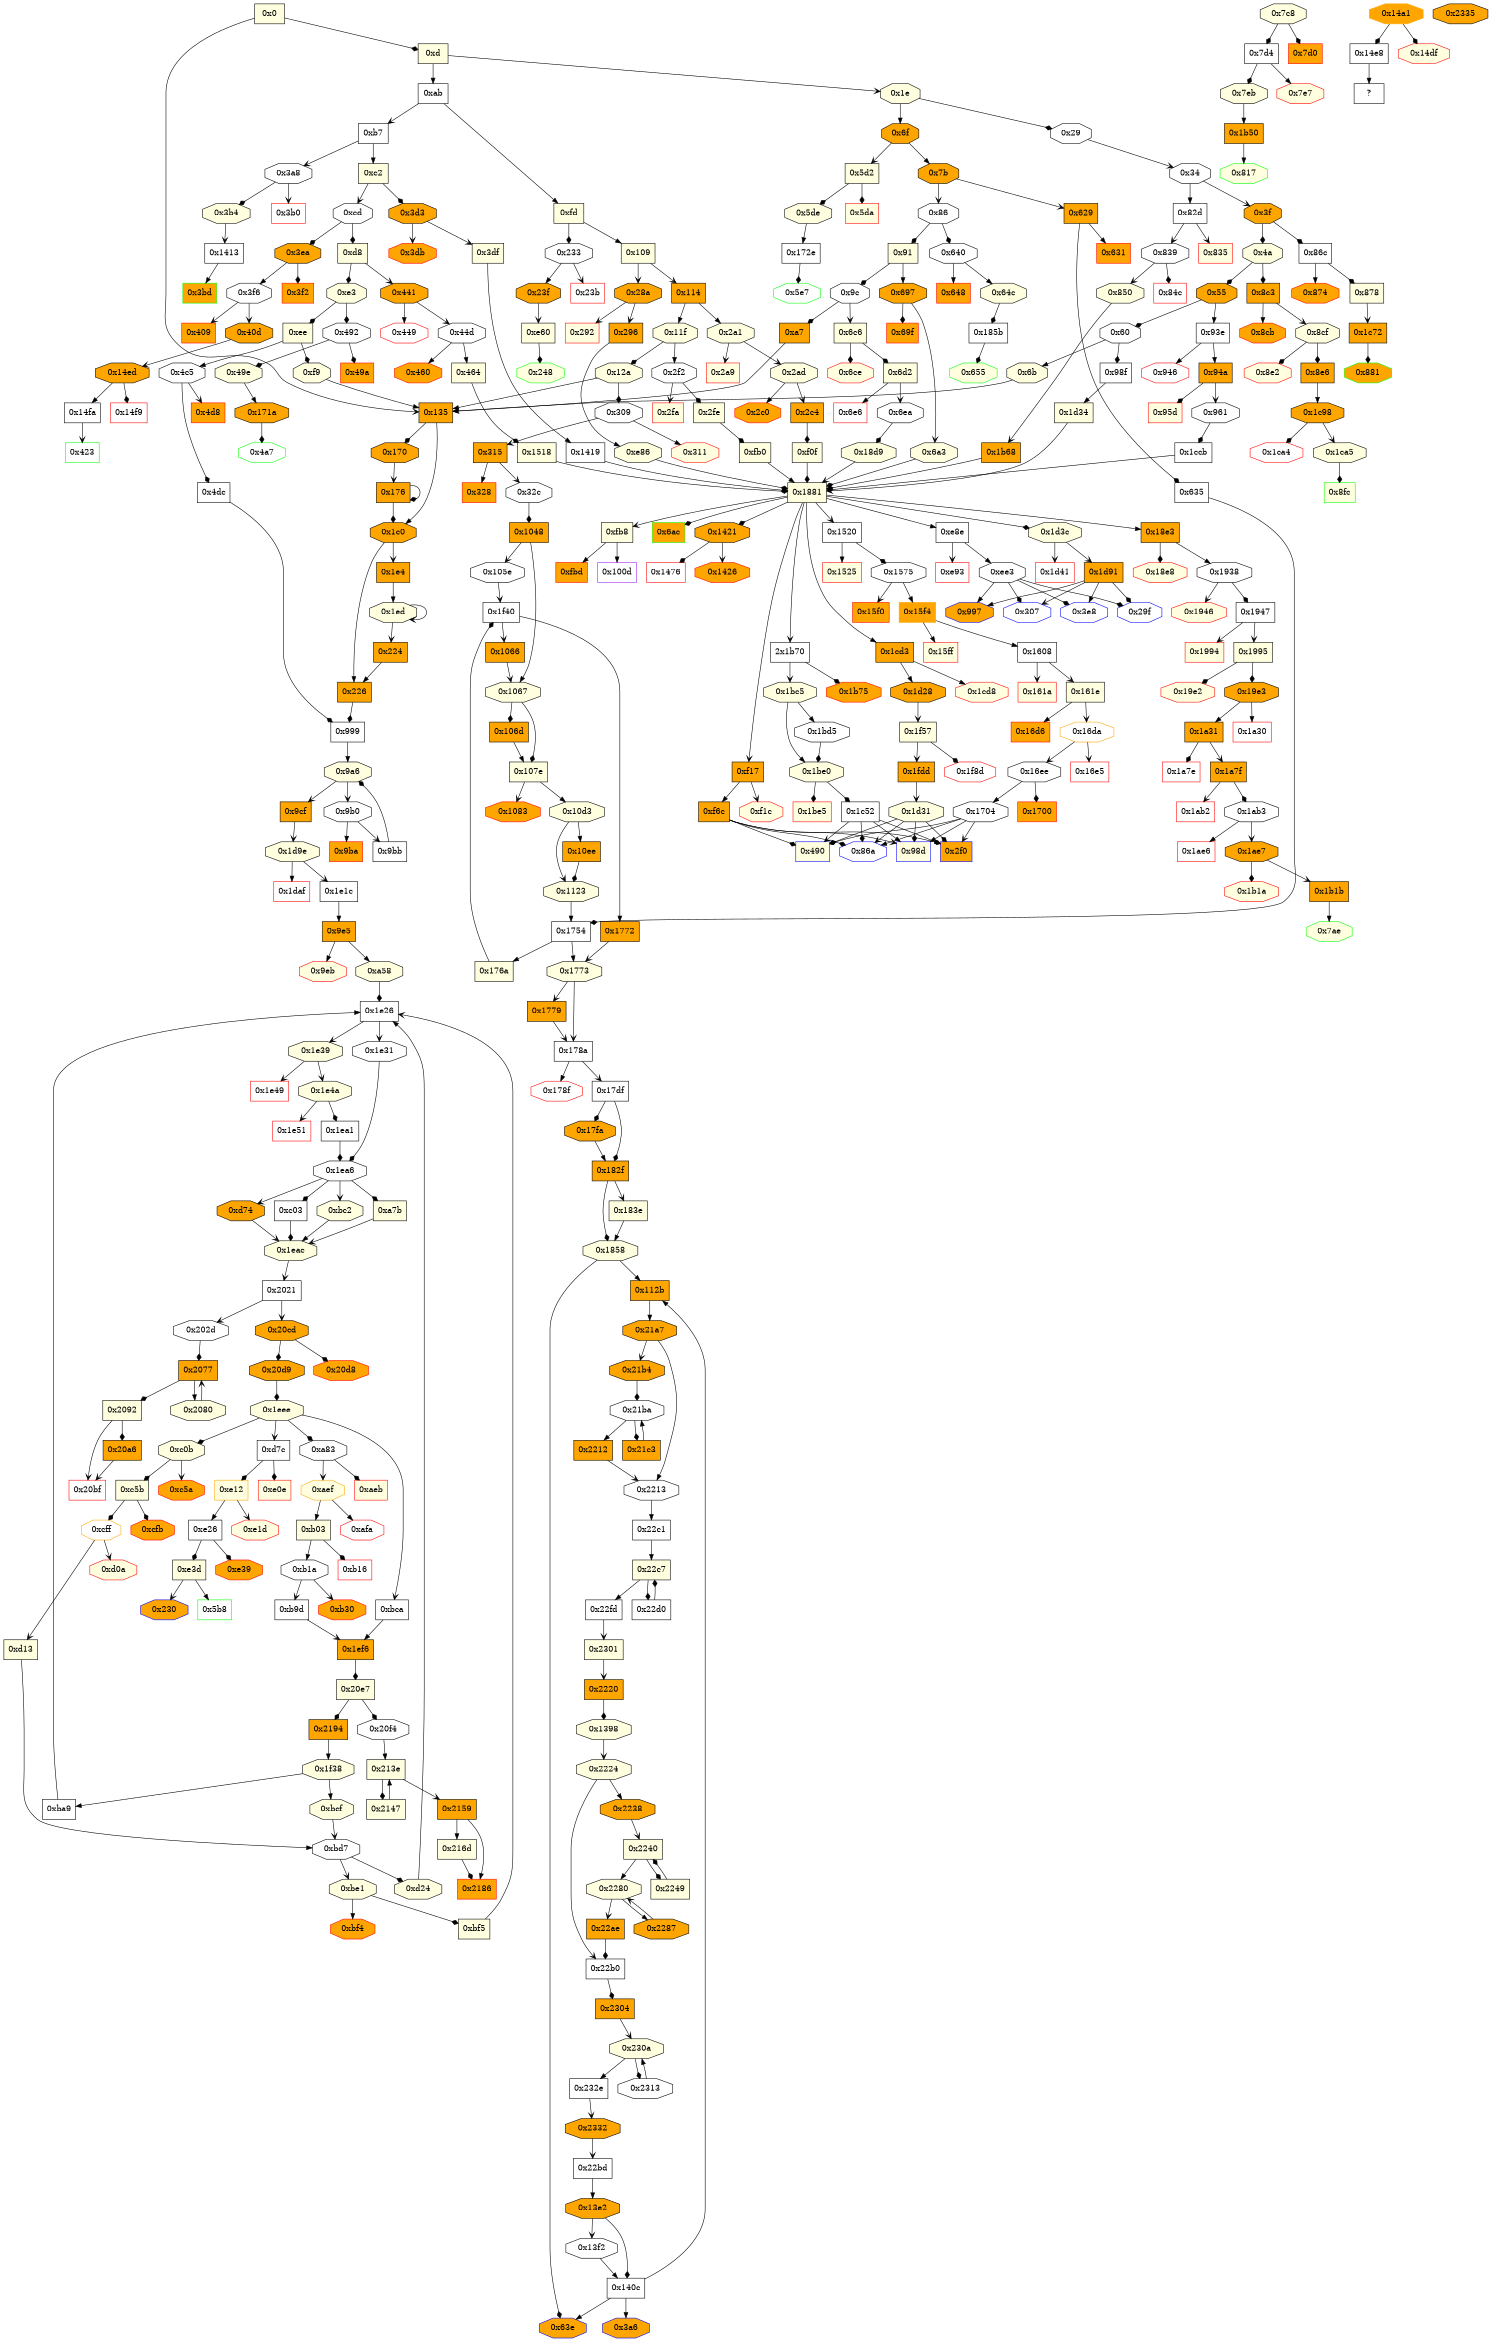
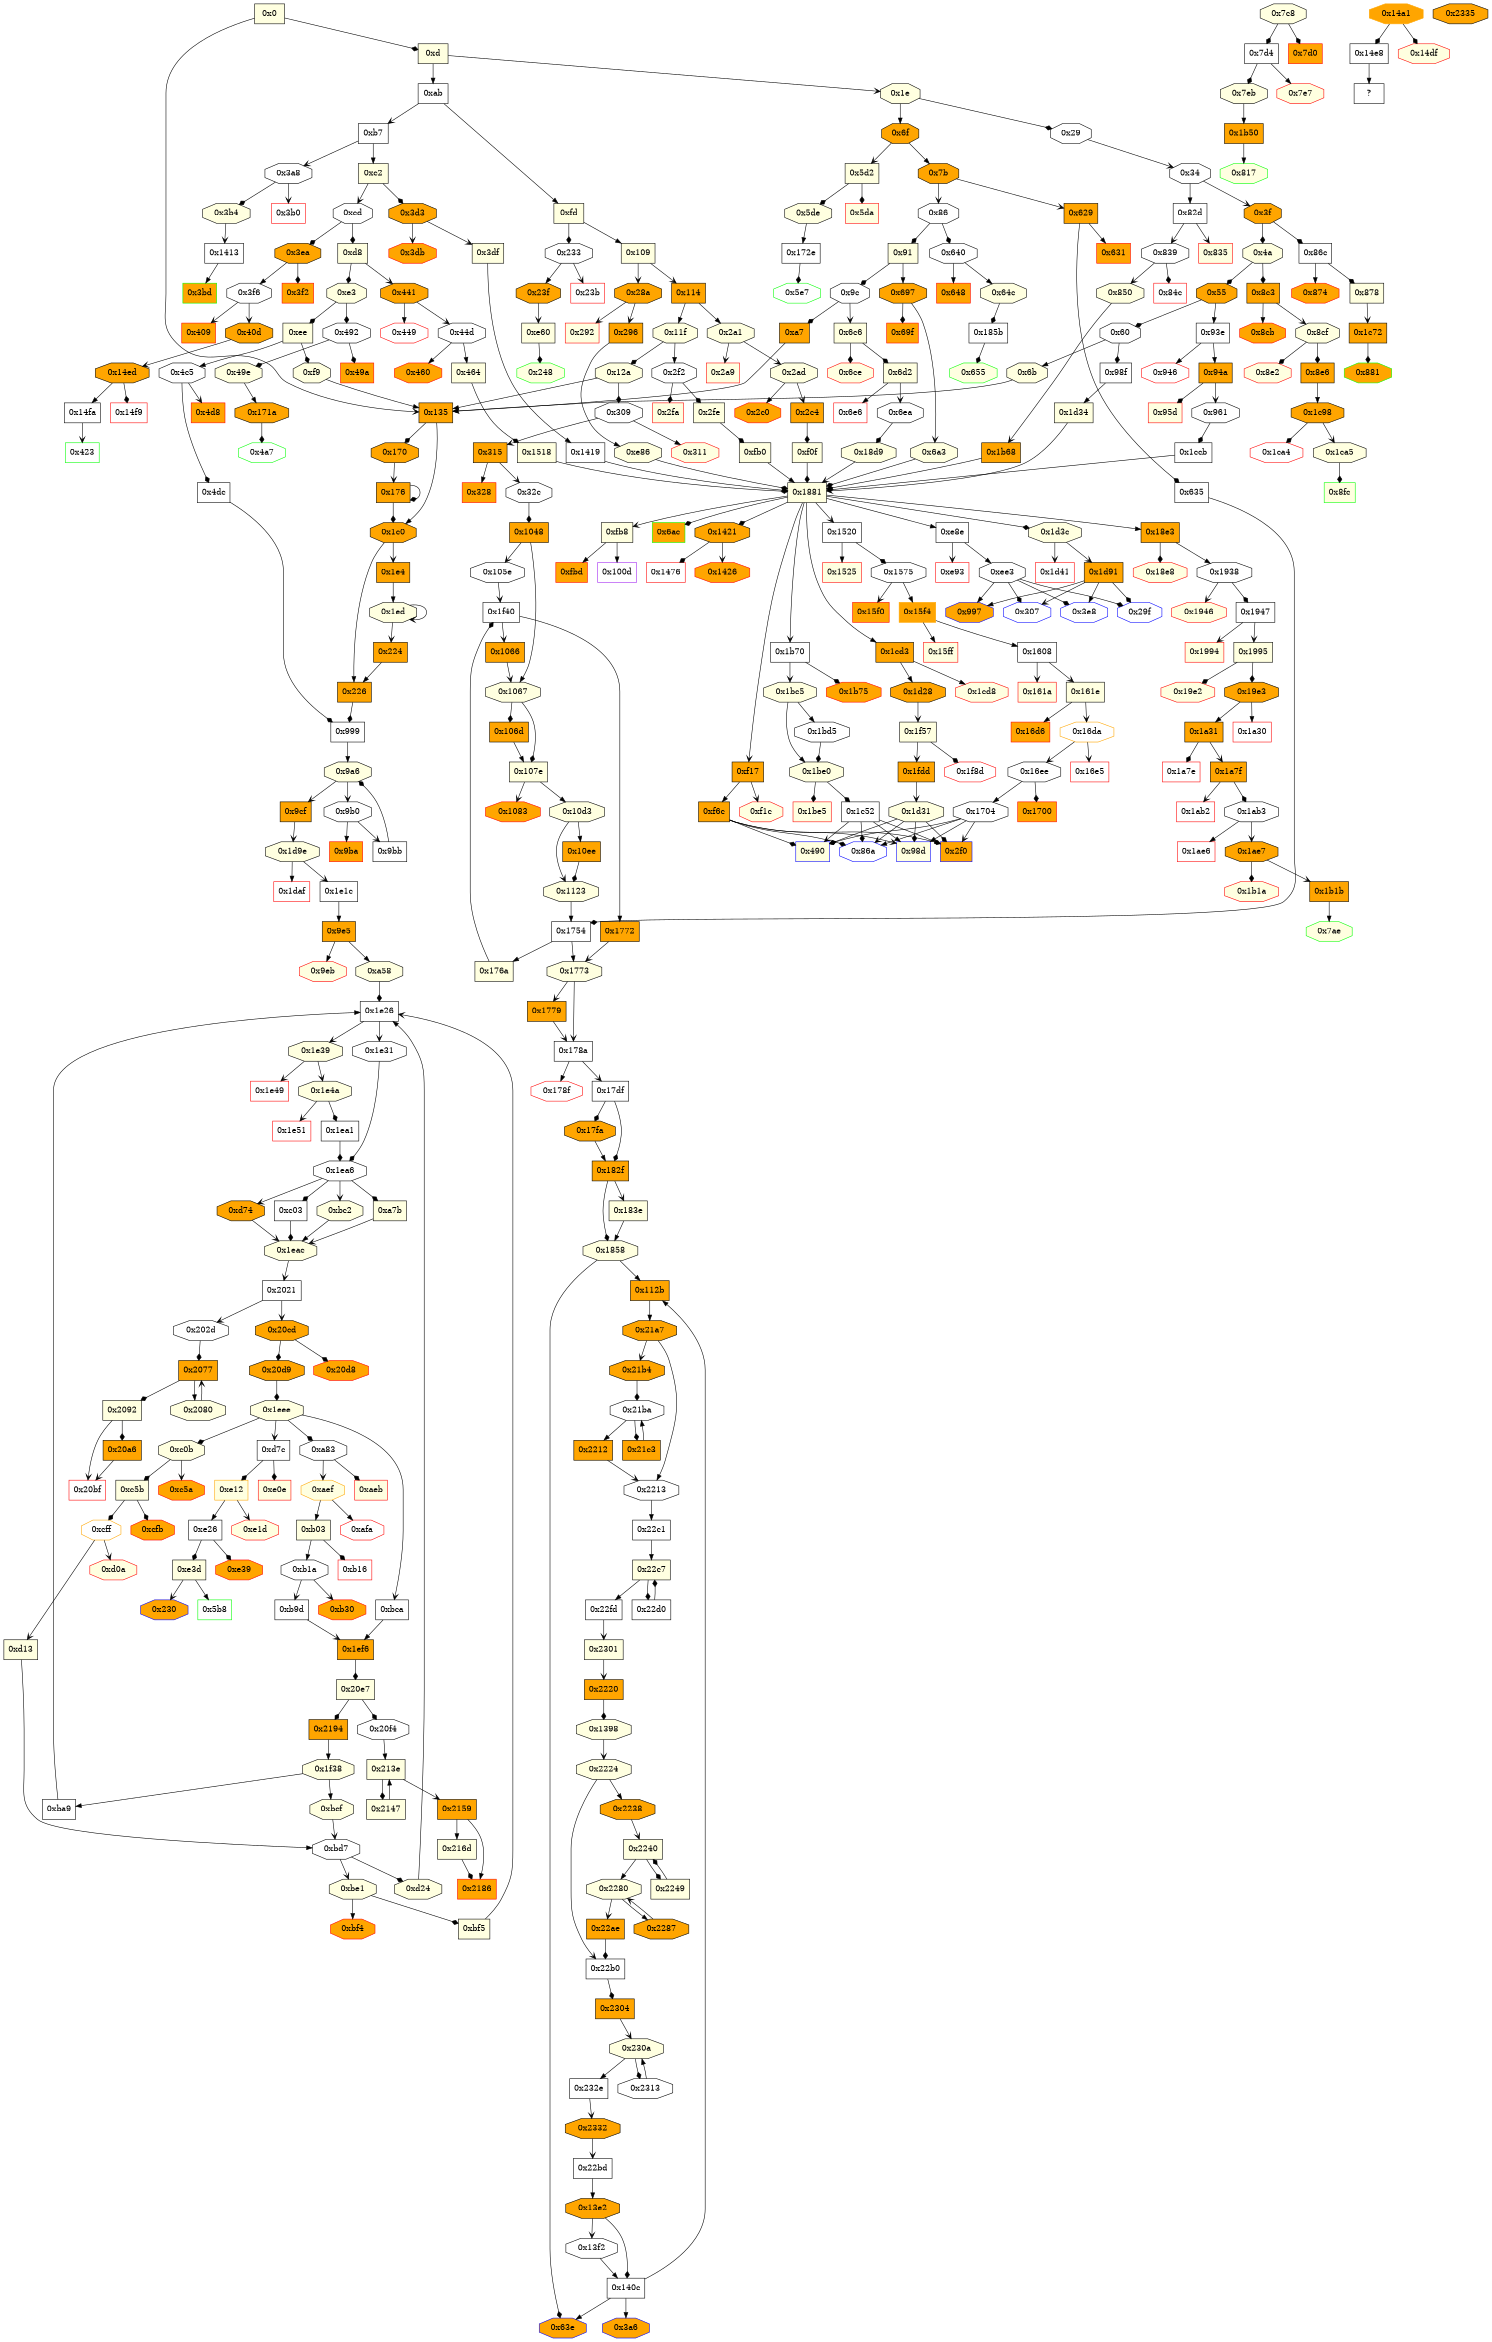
edge "0x2f2" -> "0x2fa": arrowhead vee -> diamond
node "2x1b70": label "2x1b70" -> "0x1b70"
